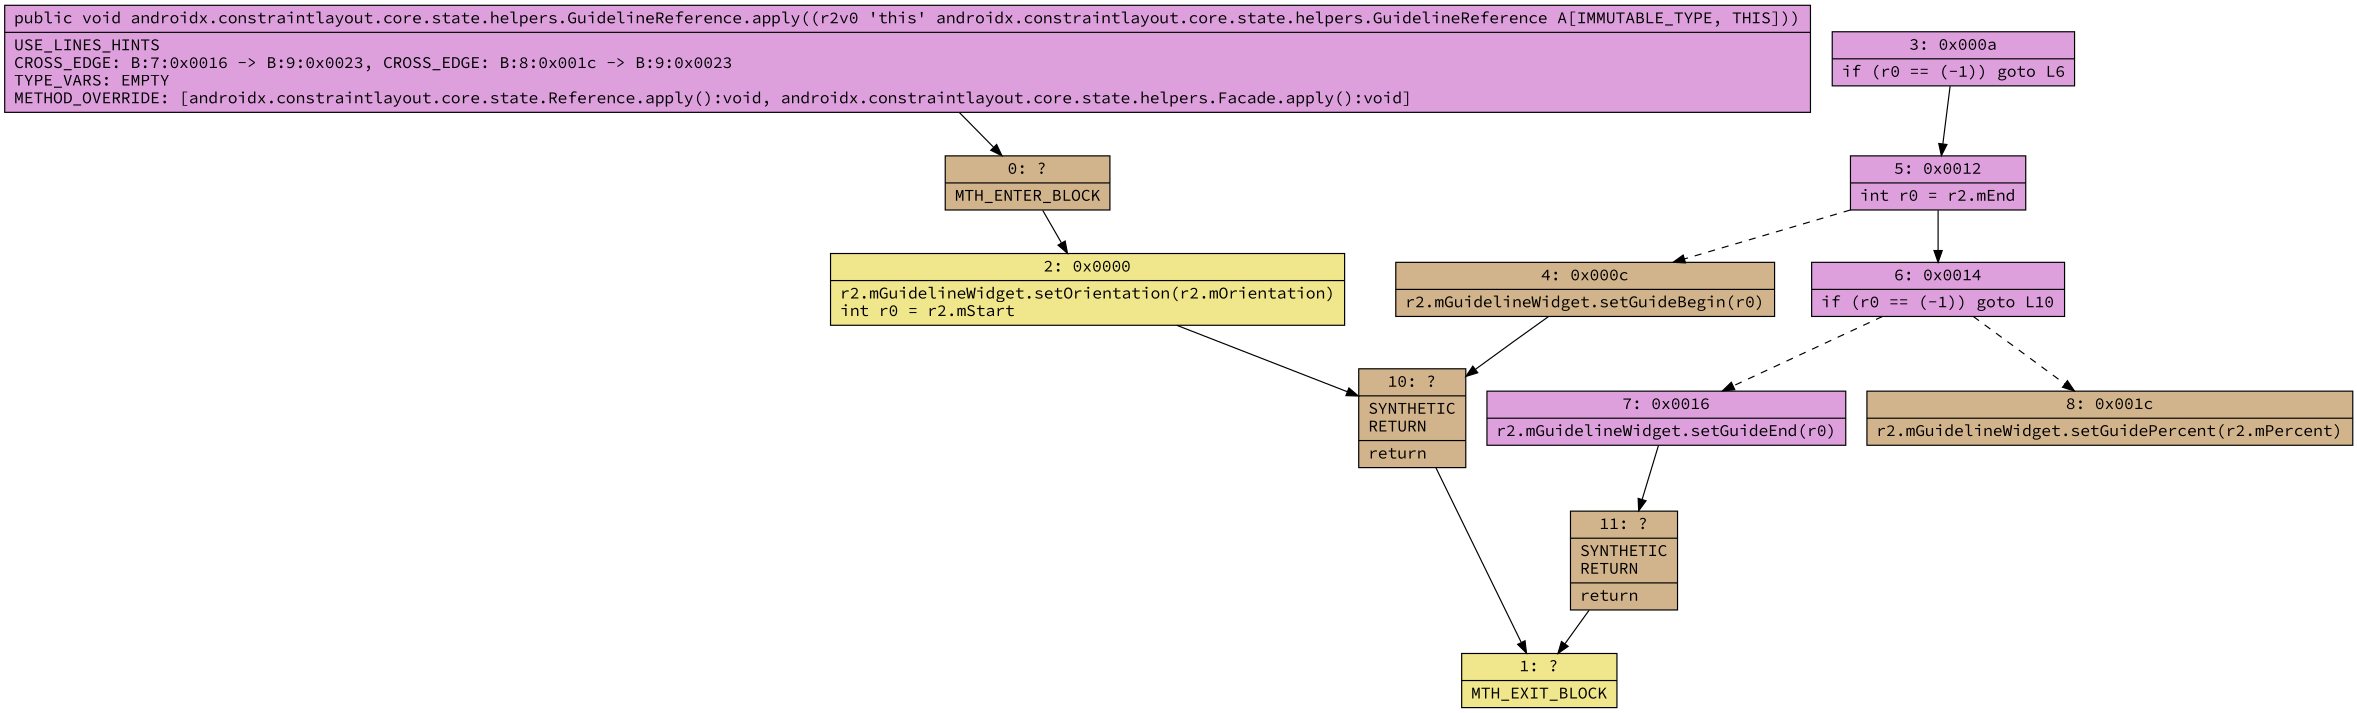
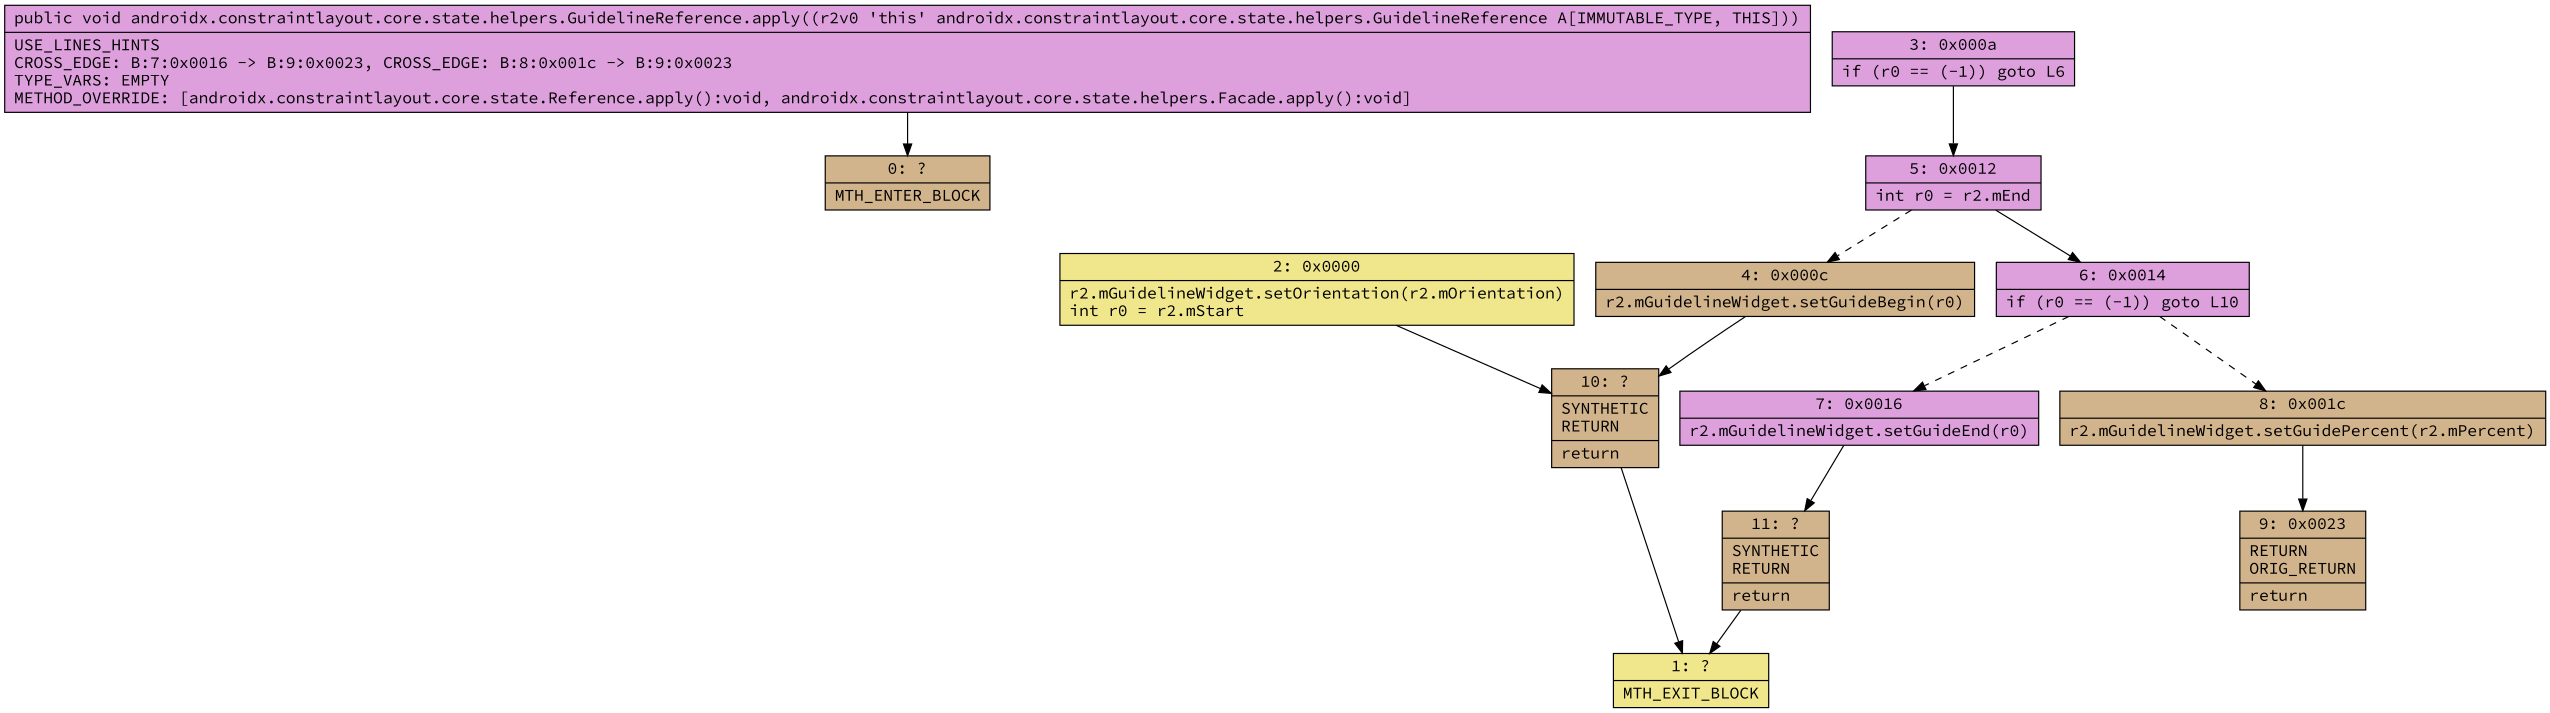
edge "0: ?" -> "2: 0x0000": removed
node "9: 0x0023": added
